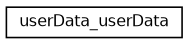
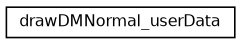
node "userData_userData": label "userData_userData" -> "drawDMNormal_userData"
